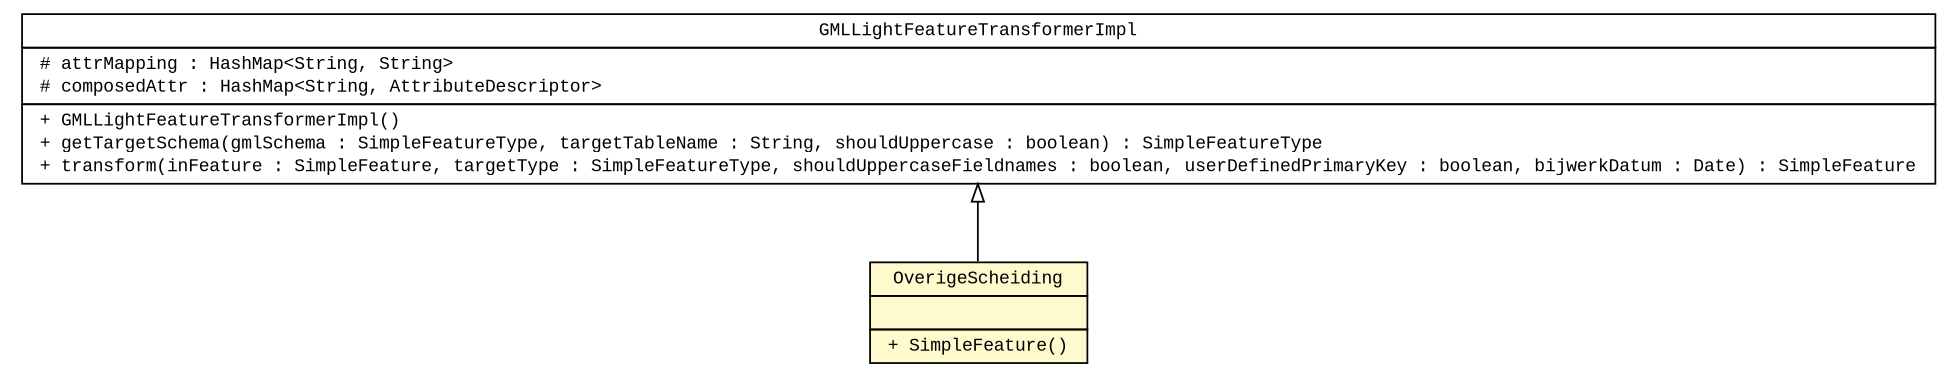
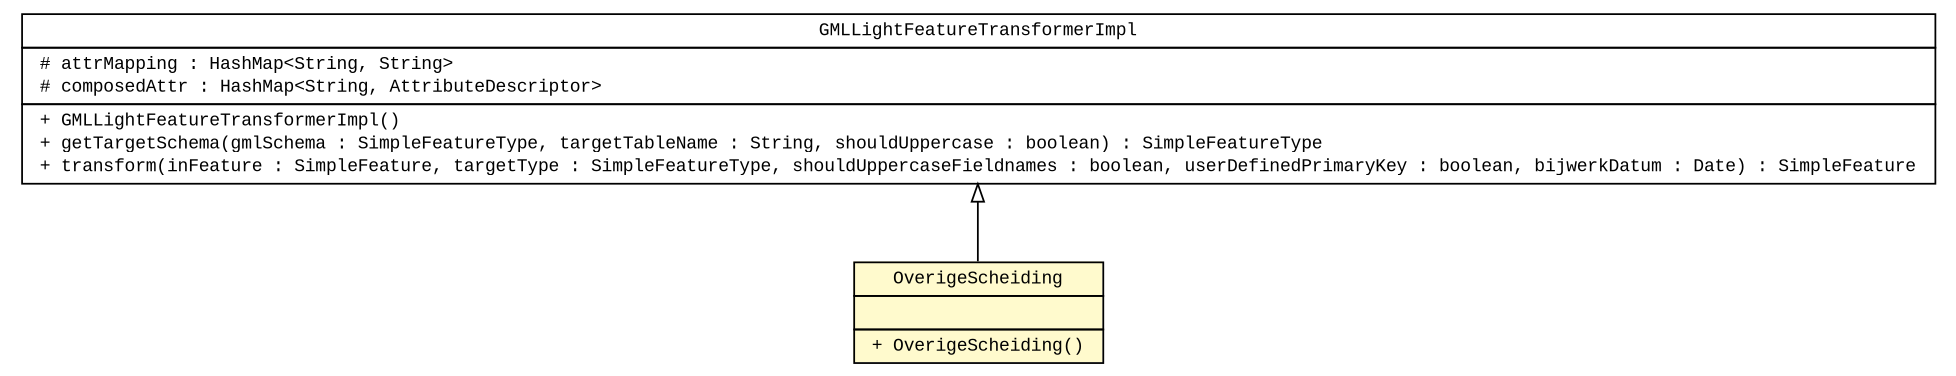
node "OverigeScheiding": text "+ SimpleFeature()" -> "+ OverigeScheiding()"
